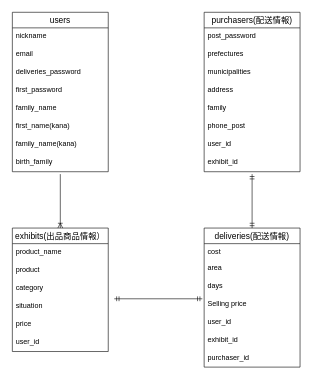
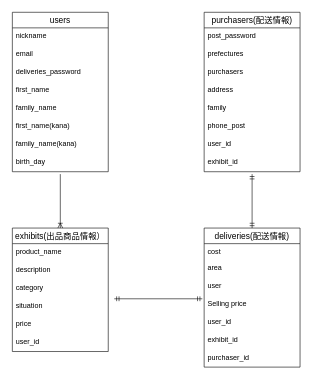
node "municipalities": label "municipalities" -> "purchasers"
node "first_password": label "first_password" -> "first_name"
node "birth_family": label "birth_family" -> "birth_day"
node "product": label "product" -> "description"
node "days": label "days" -> "user"
